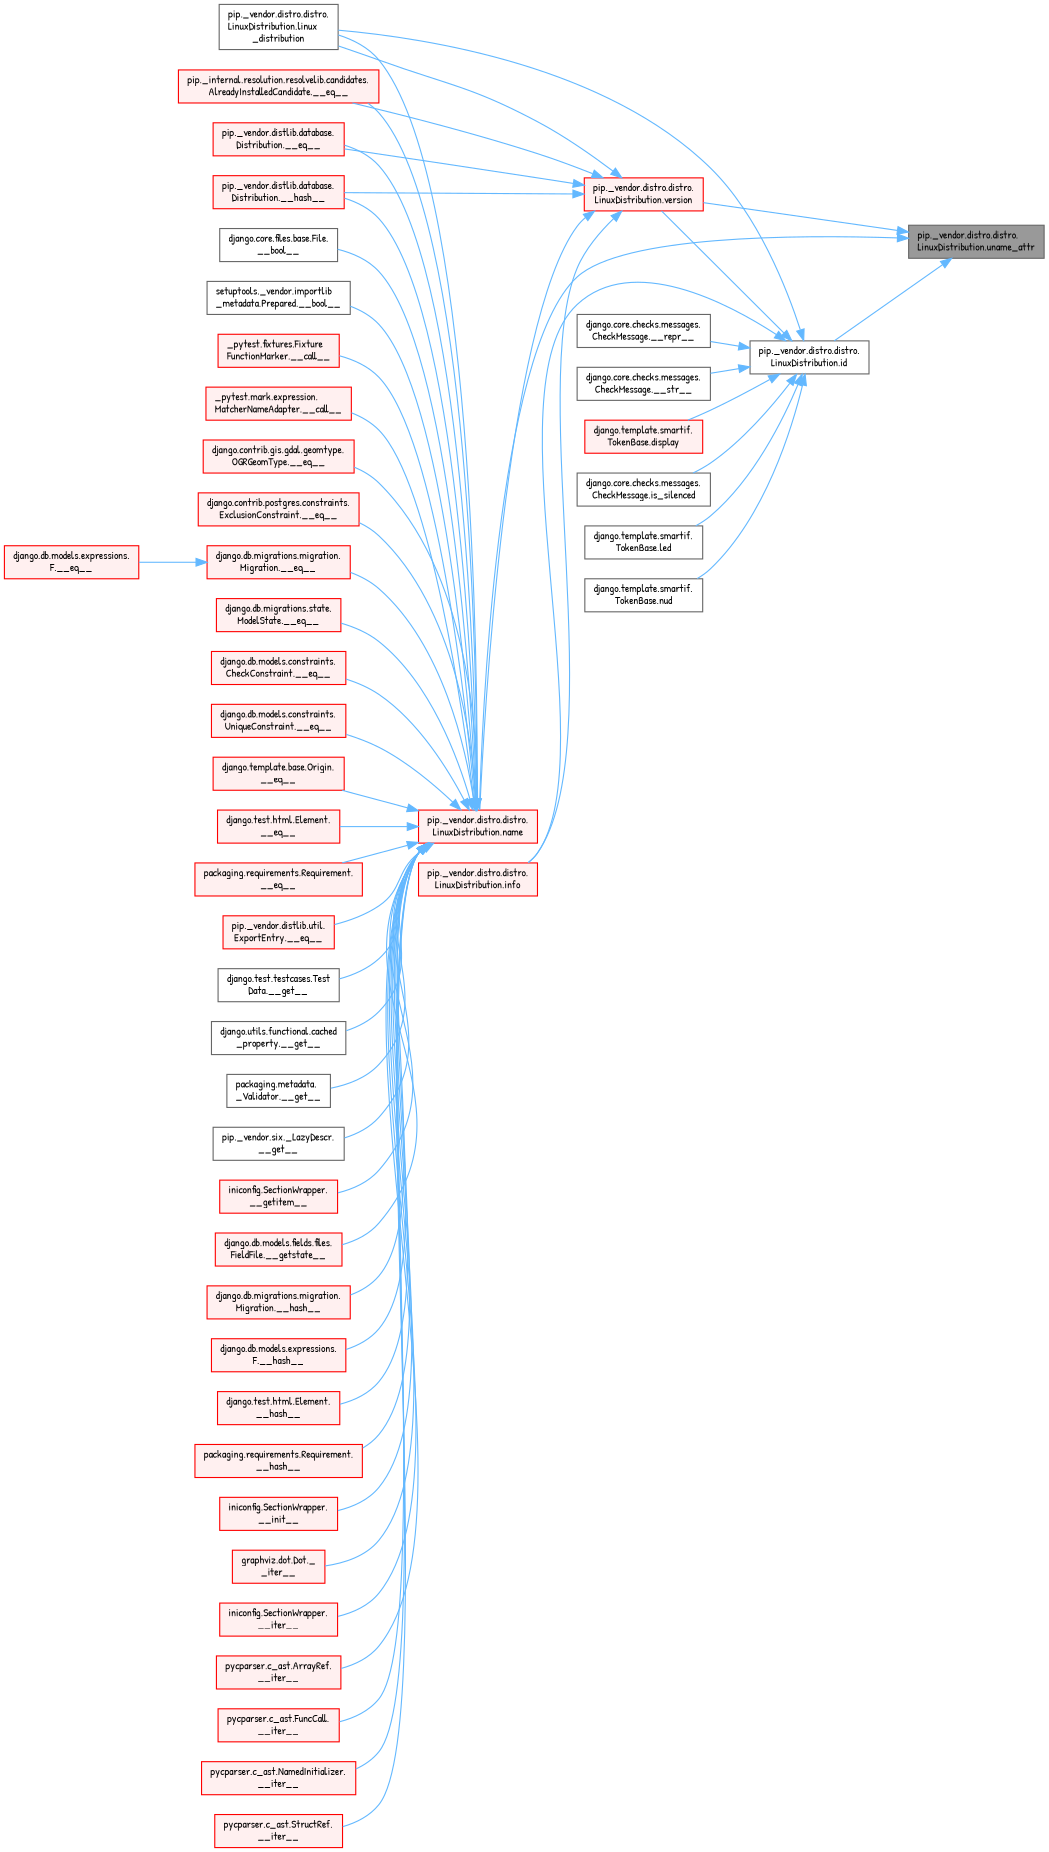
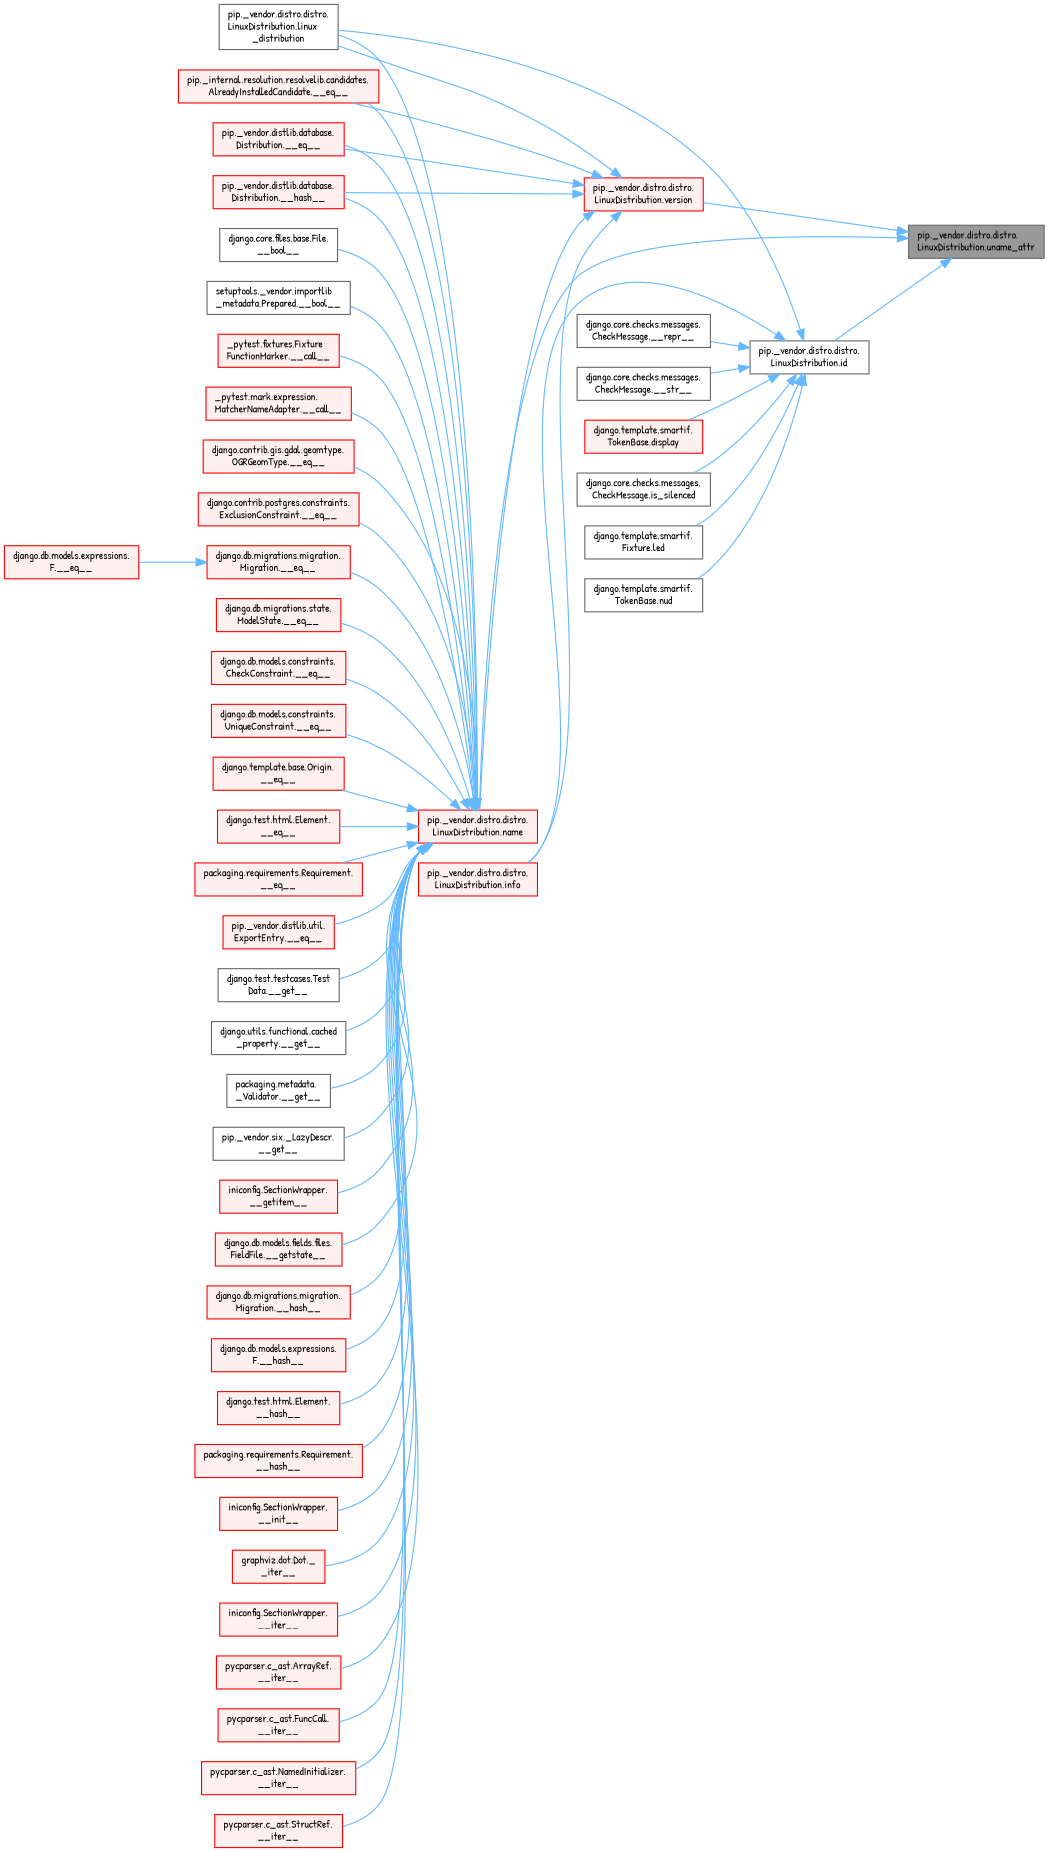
edge "pip._vendor.distro.distro. LinuxDistribution.version" -> "pip._vendor.distro.distro. LinuxDistribution.id": removed
node "django.template.smartif. TokenBase.led": label "django.template.smartif. TokenBase.led" -> "django.template.smartif. Fixture.led"
